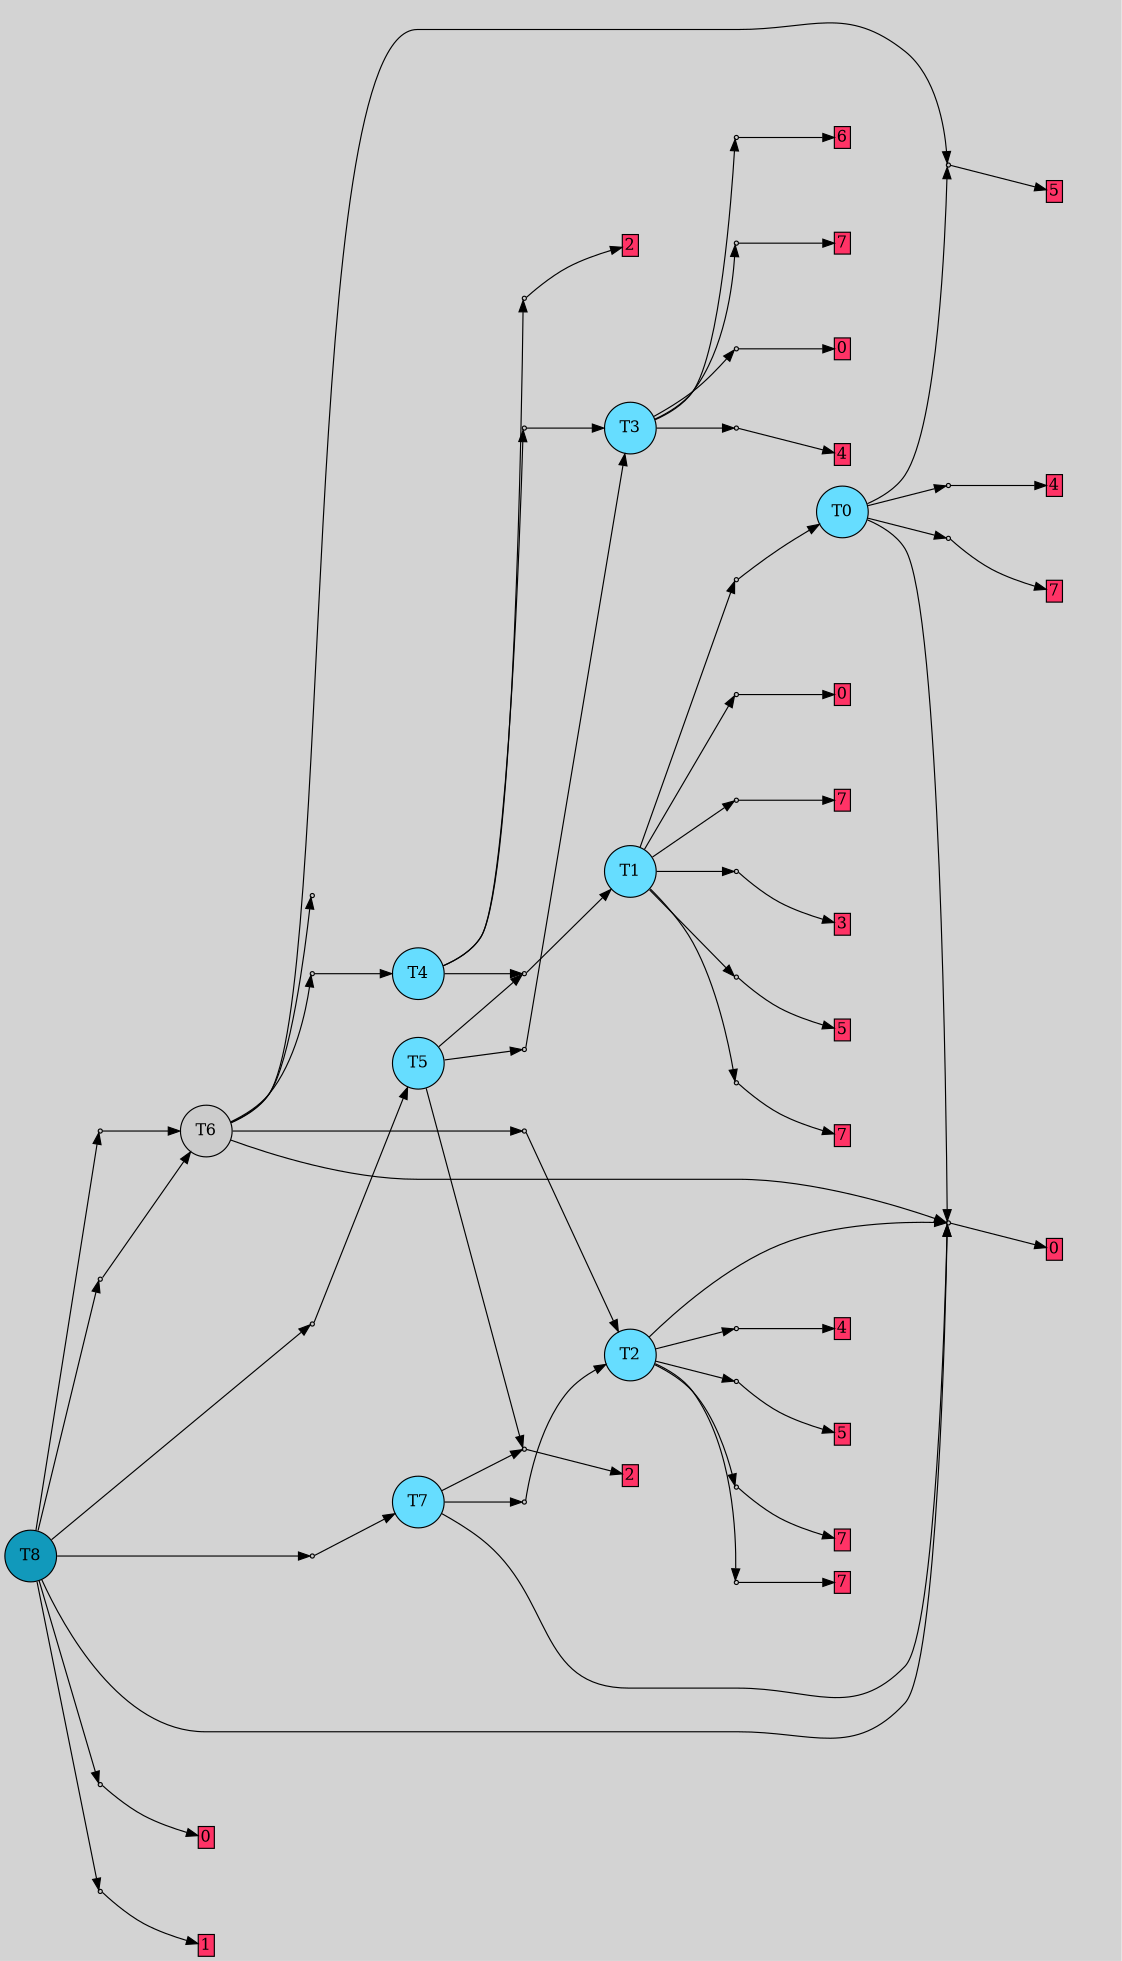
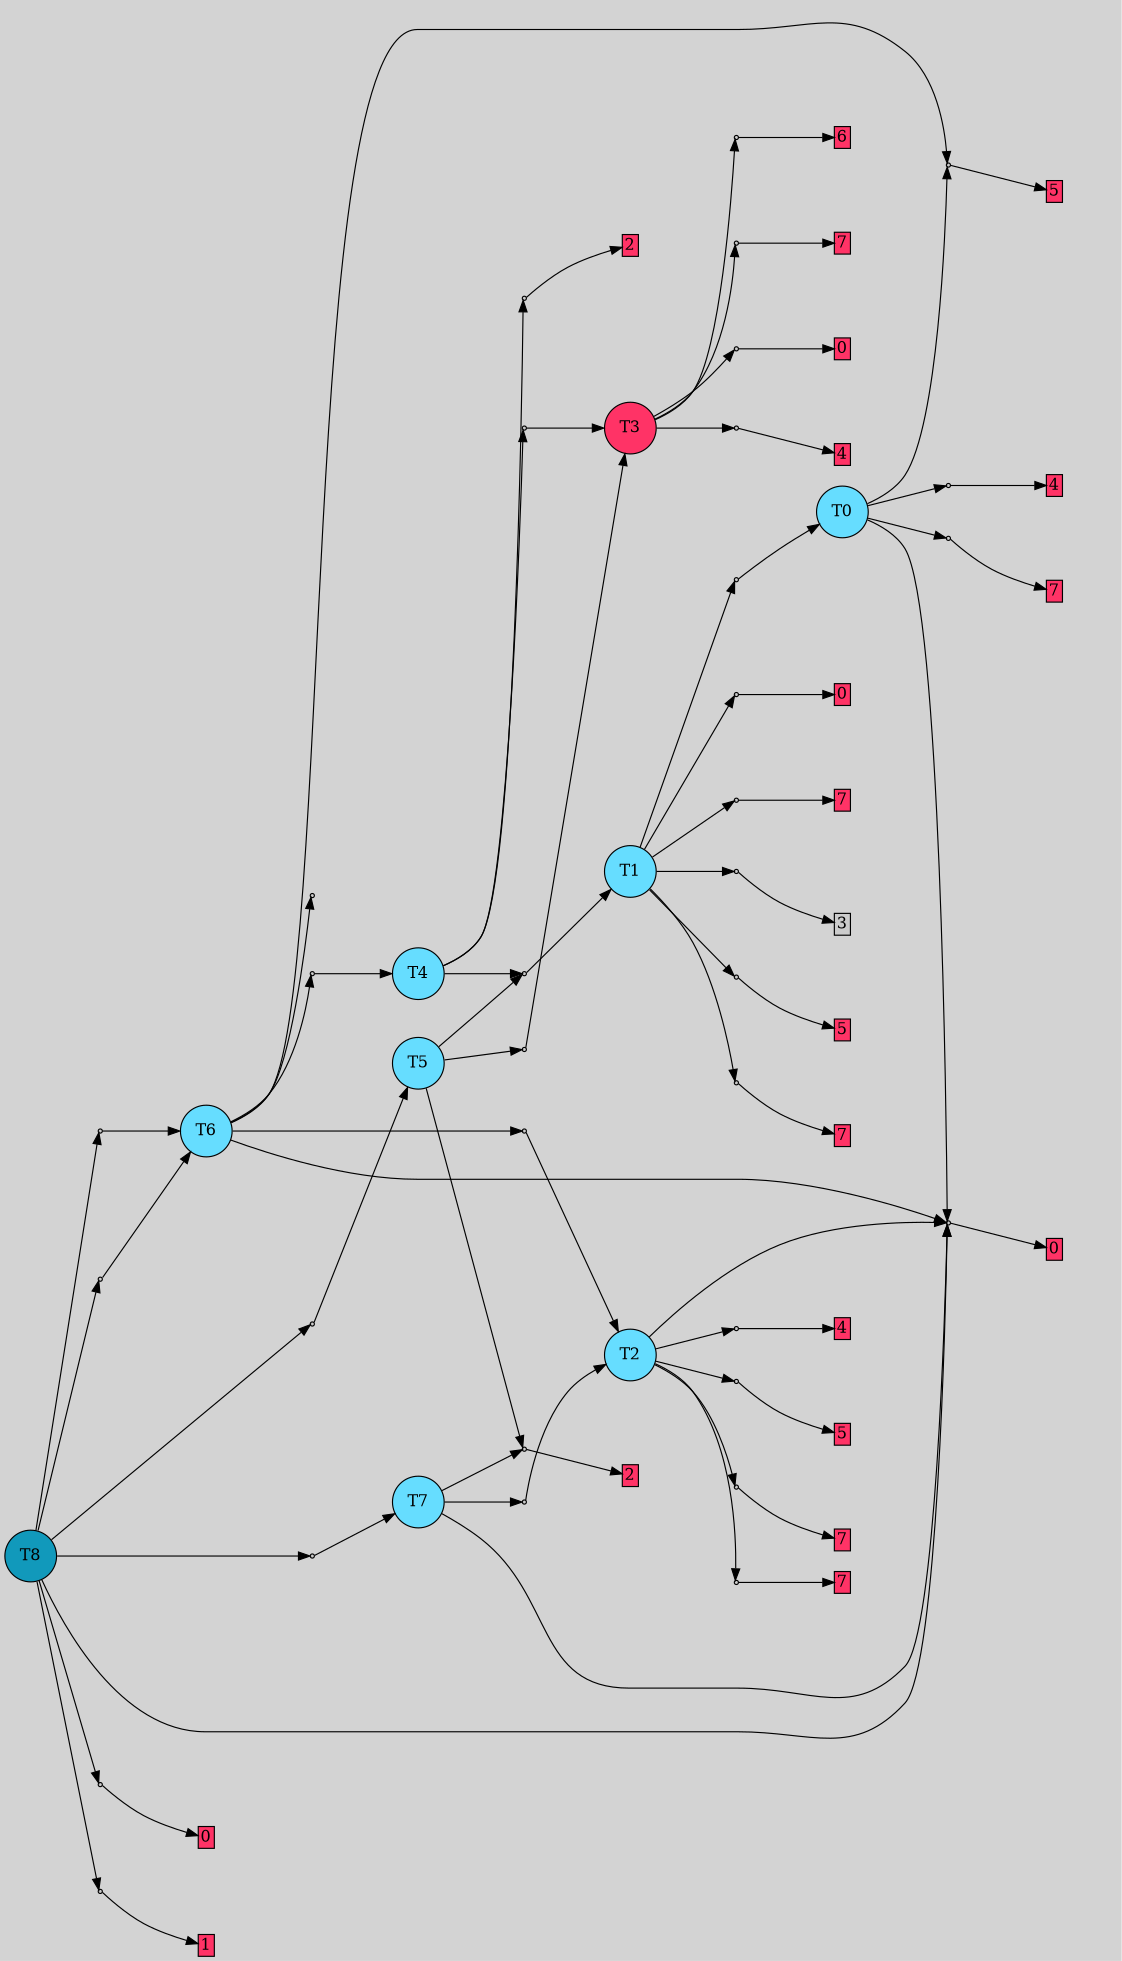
node "T3": fillcolor #66ddff -> #ff3366
node "3": fillcolor #ff3366 -> #cccccc
node "T6": fillcolor #cccccc -> #66ddff
